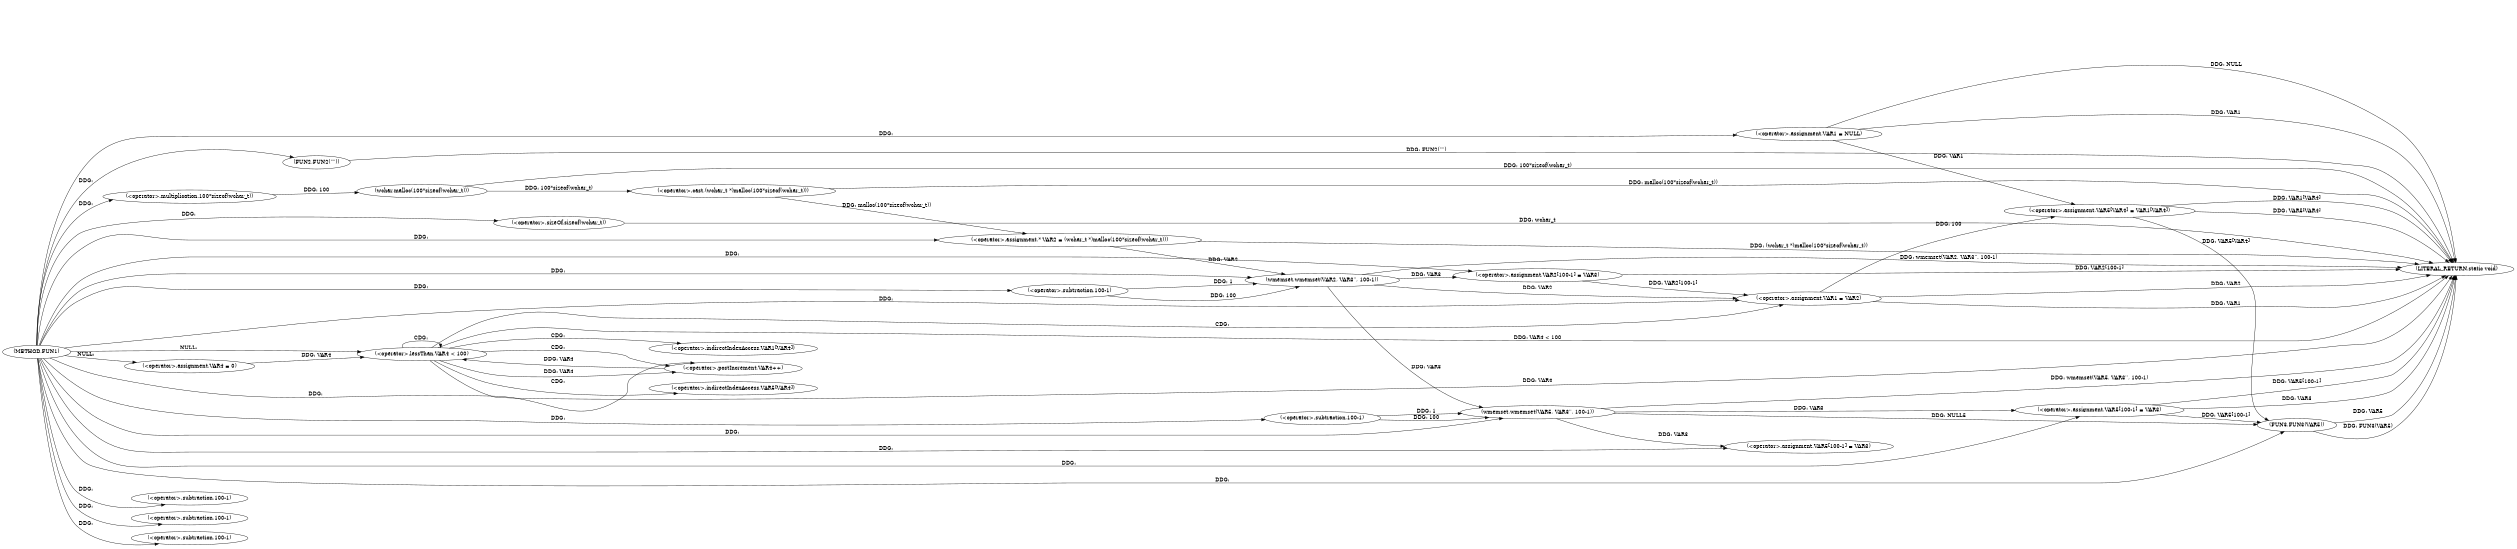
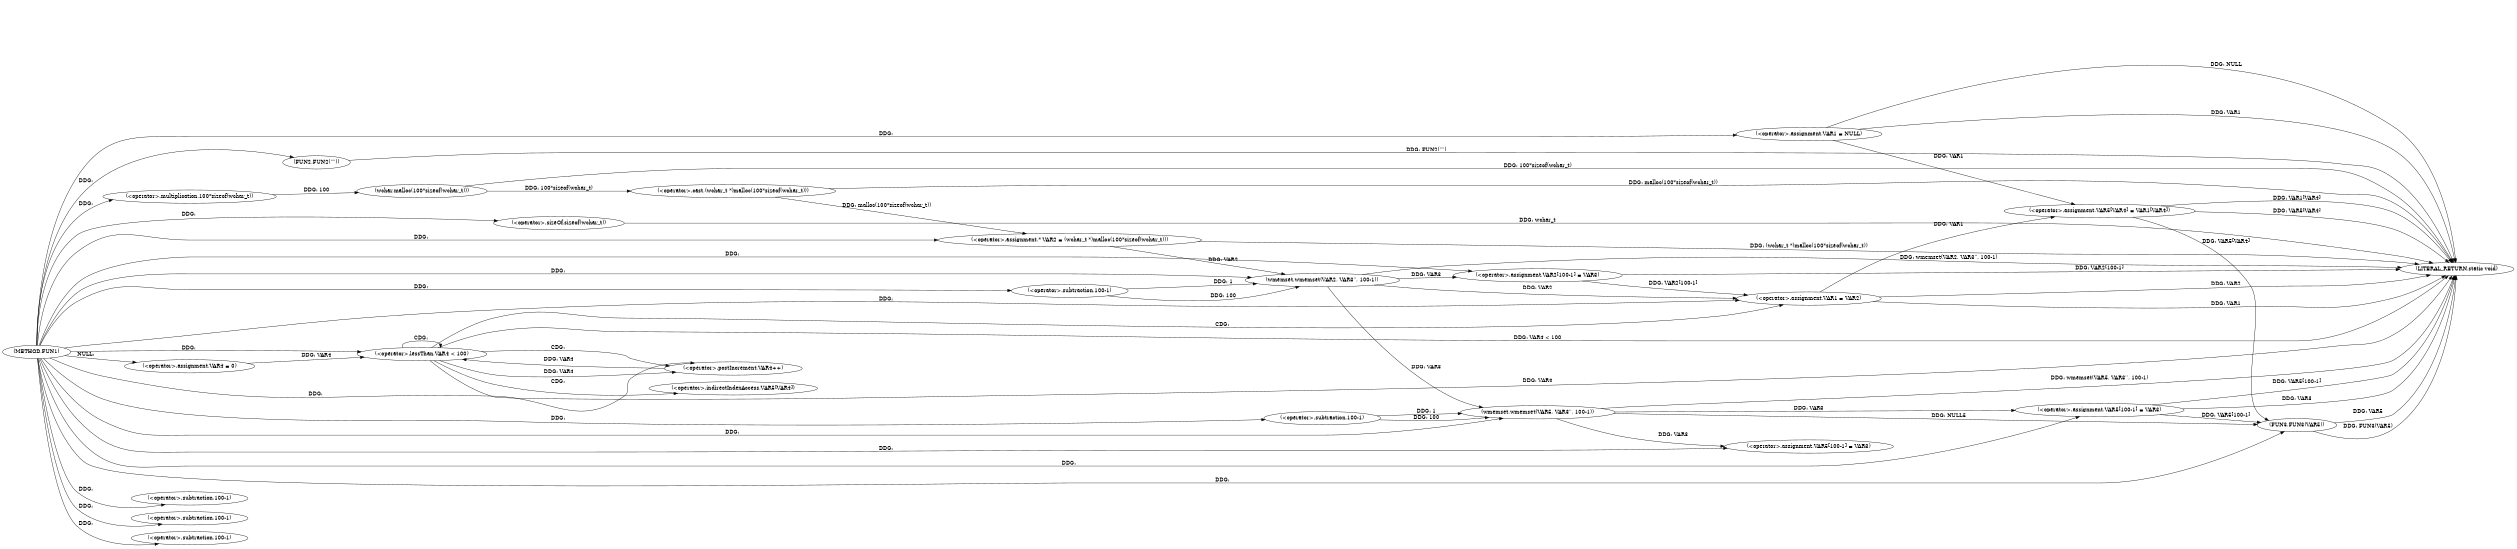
edge "(<operator>.assignment,VAR1 = VAR2)" -> "(<operator>.assignment,VAR5[VAR4] = VAR1[VAR4])": label "DDG: 100" -> "DDG: VAR1"
edge "(METHOD,FUN1)" -> "(<operator>.lessThan,VAR4 < 100)": label "NULL: " -> "DDG: "
node "(<operator>.indirectIndexAccess,VAR1[VAR4])": removed
